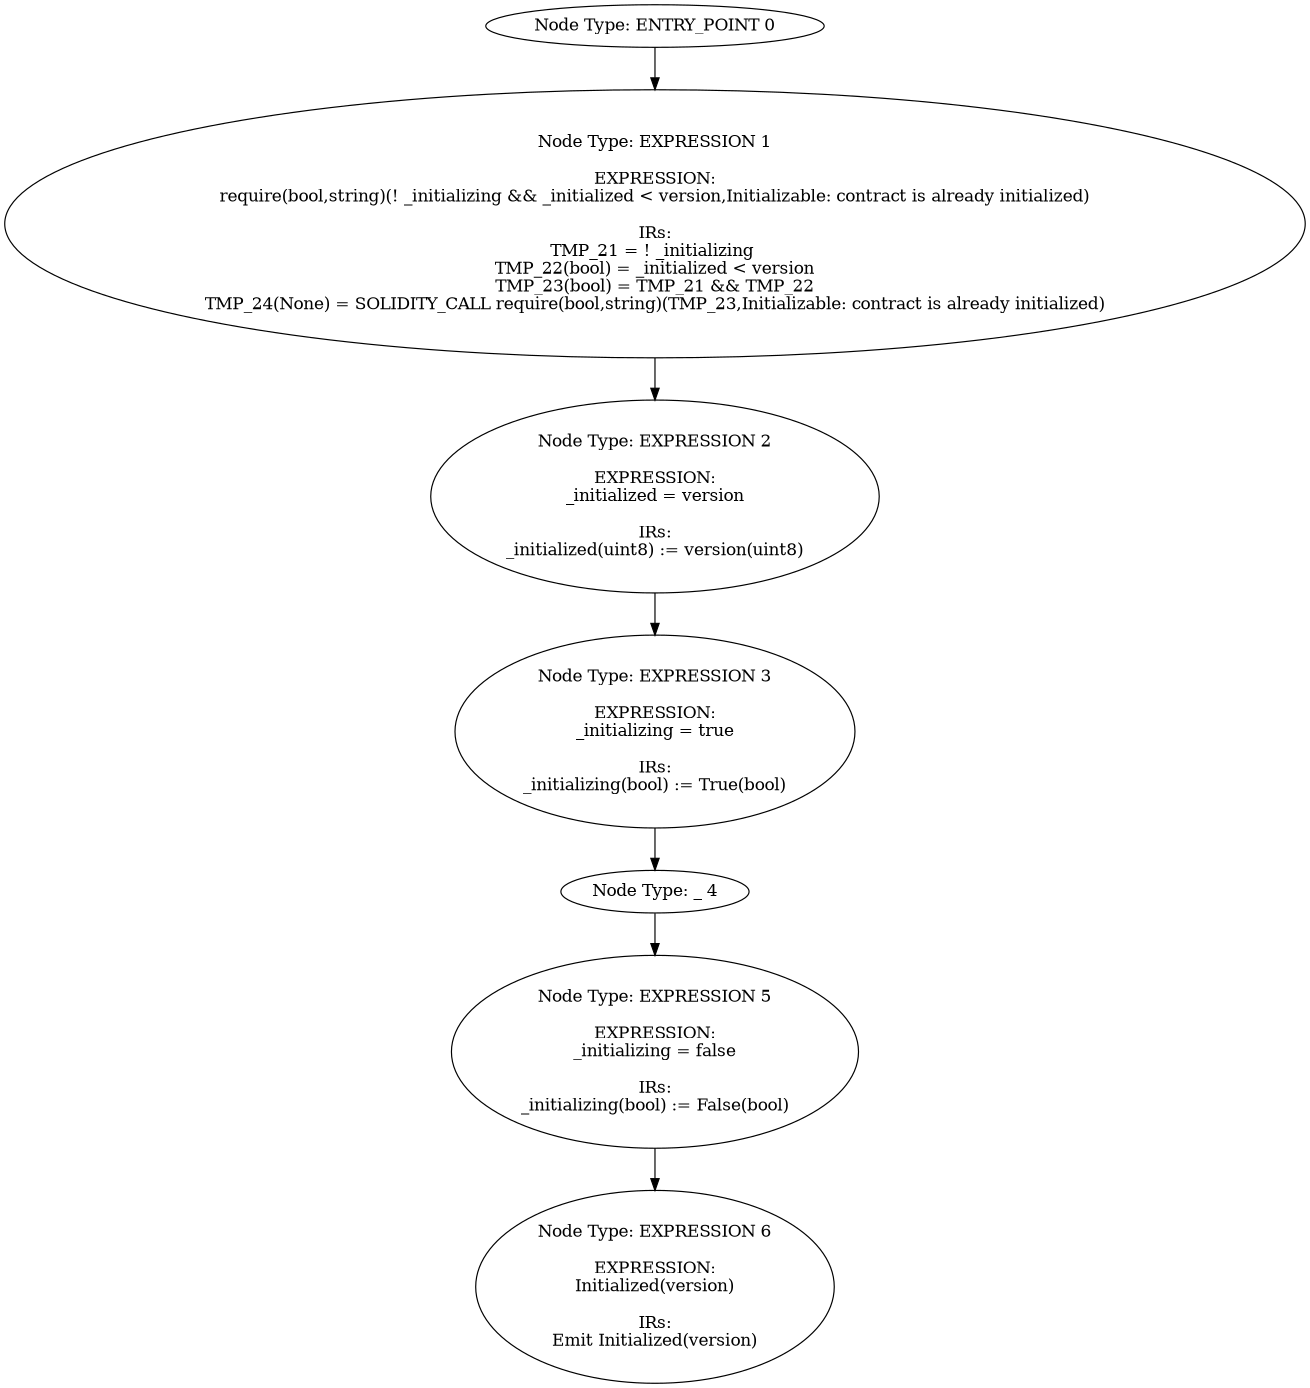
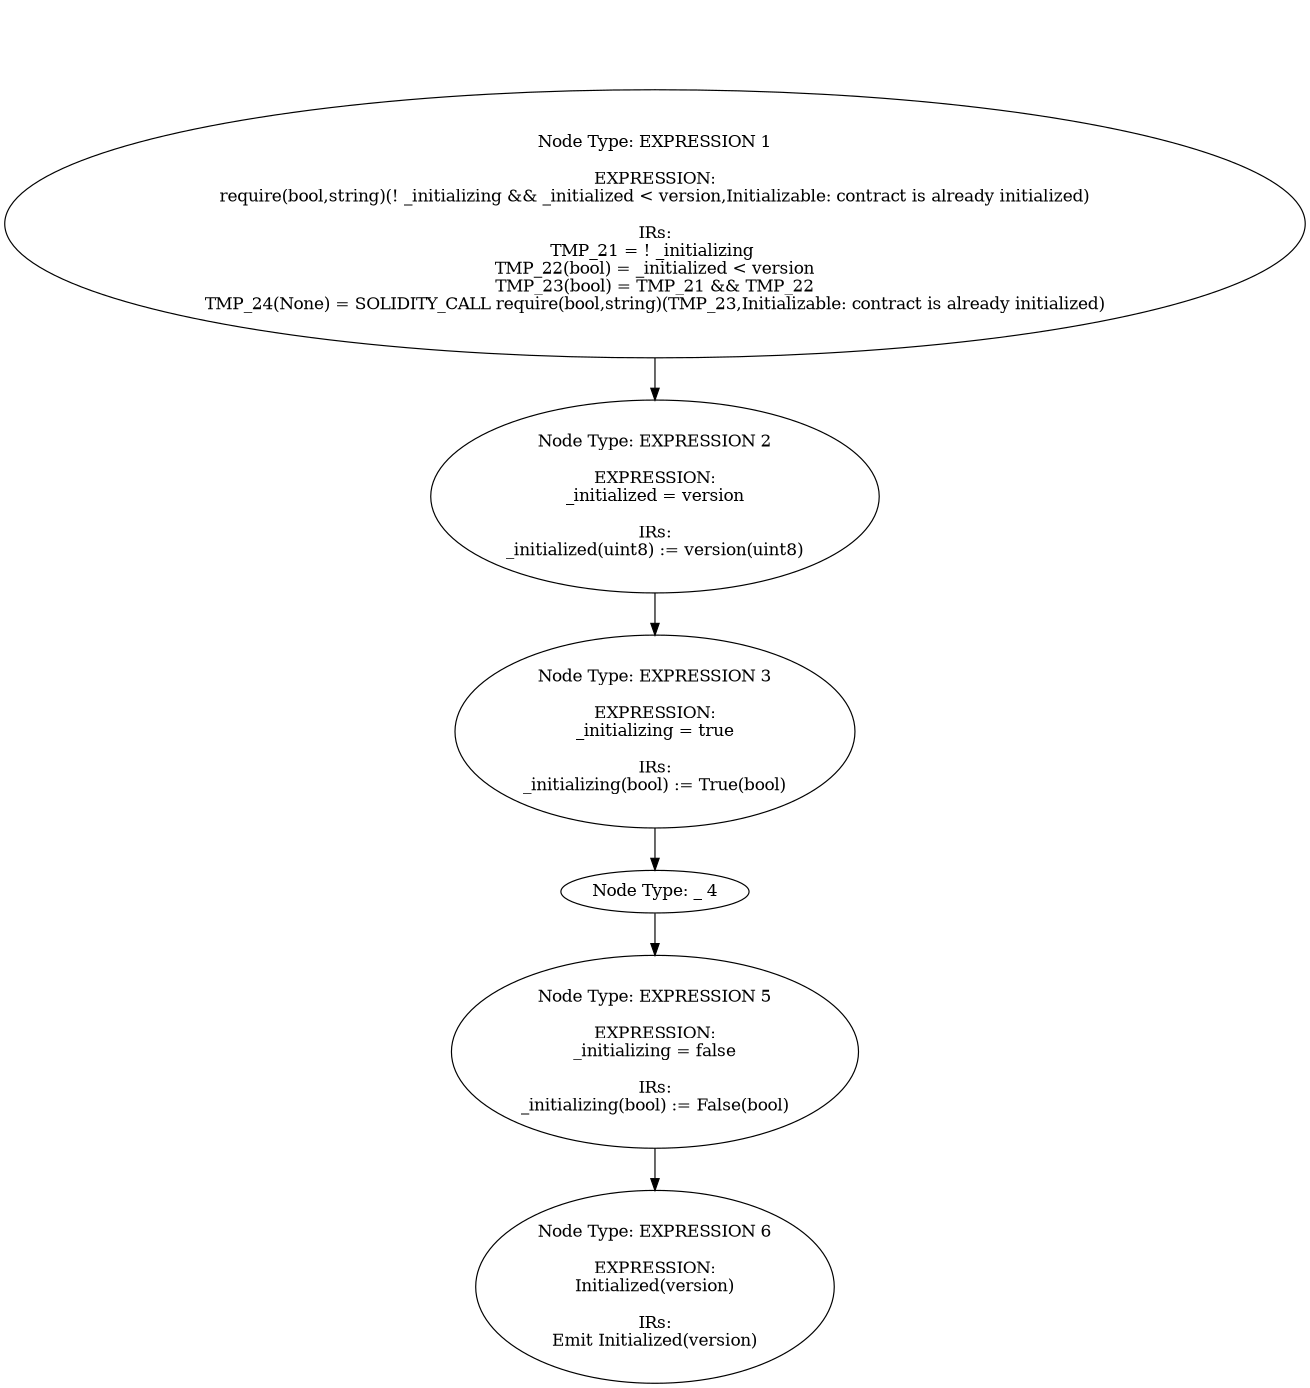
node "Node Type: ENTRY_POINT 0": removed
